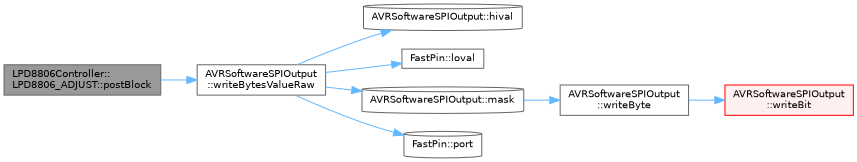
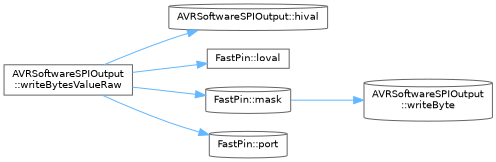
node "LPD8806Controller:: LPD8806_ADJUST::postBlock": removed
node "AVRSoftwareSPIOutput::mask": label "AVRSoftwareSPIOutput::mask" -> "FastPin::mask"
node "AVRSoftwareSPIOutput ::writeByte": shape box -> cylinder
node "AVRSoftwareSPIOutput ::writeBit": removed
